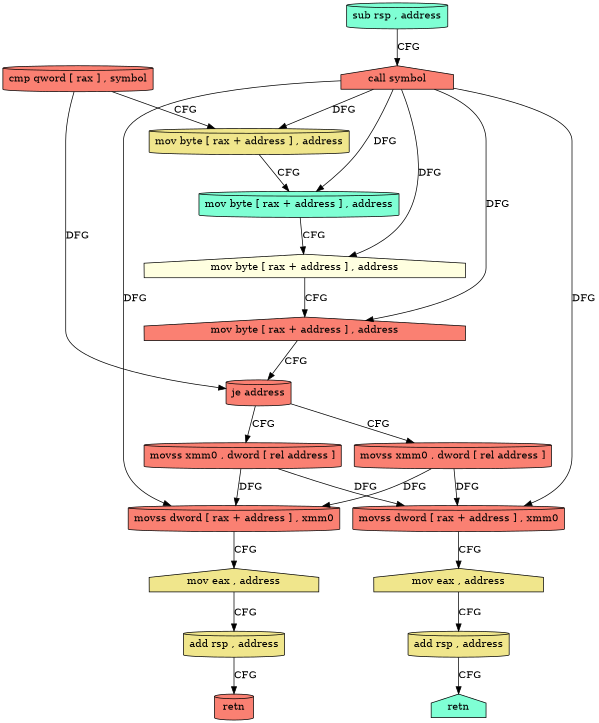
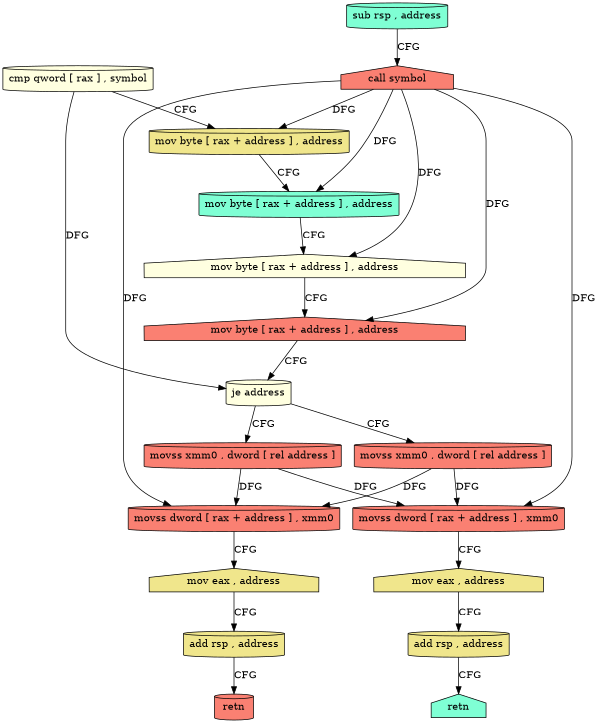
node "cmp qword [ rax ] , symbol": fillcolor salmon -> lightyellow
node "je address": fillcolor salmon -> lightyellow
